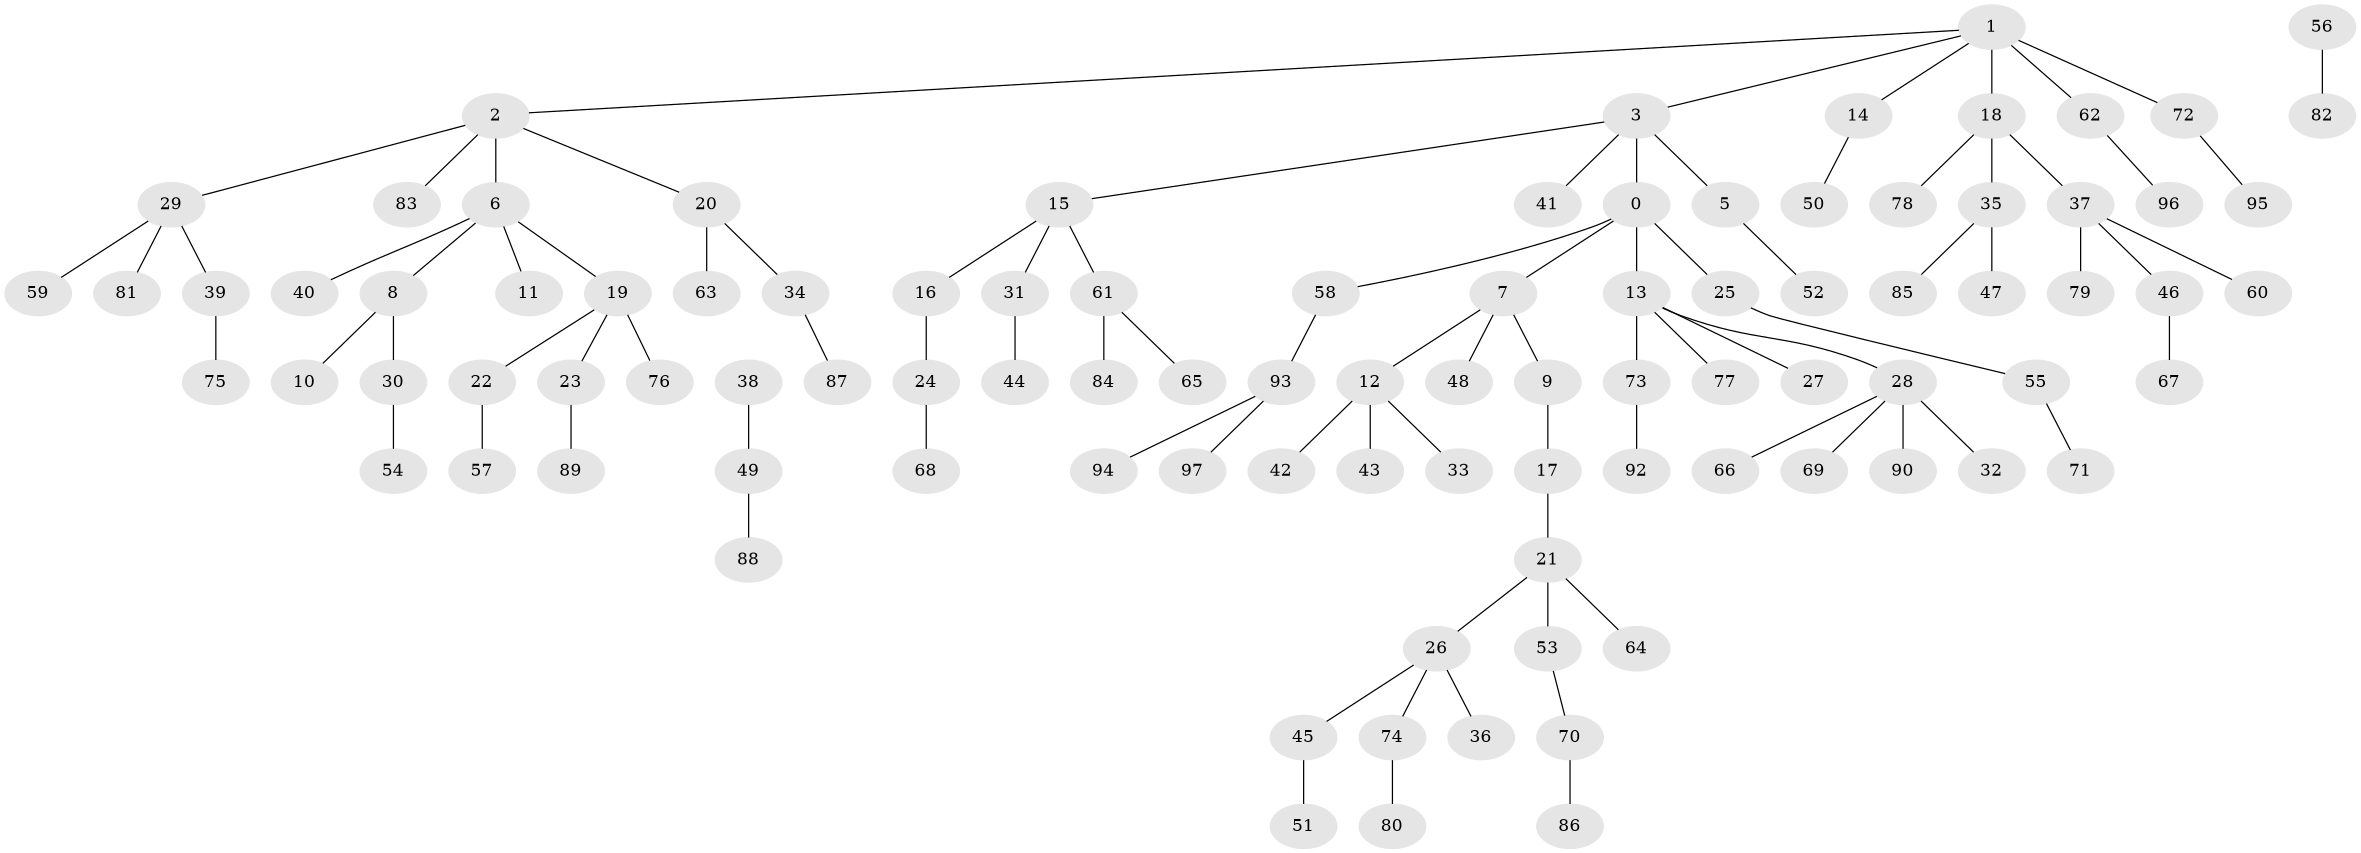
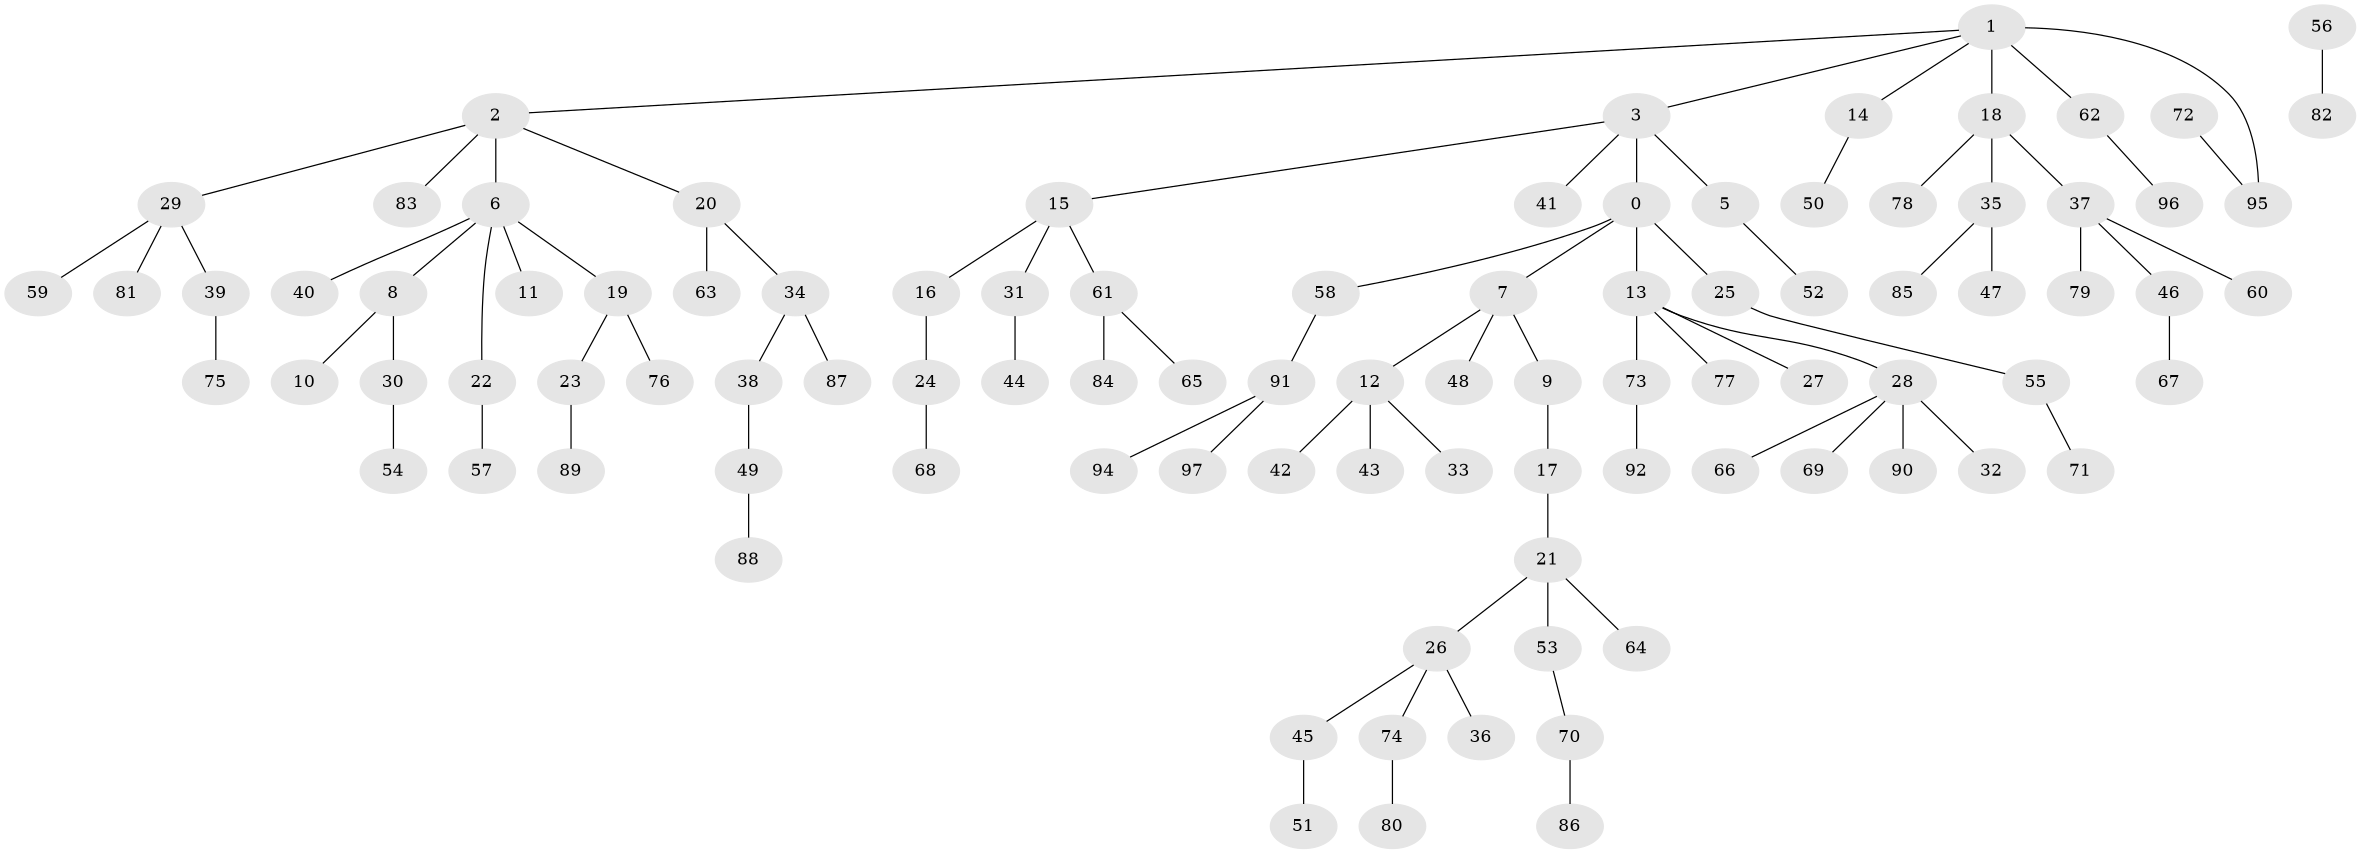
edge "1" -- "72": now "1" -- "95"
edge "19" -- "22": now "6" -- "22"
edge "34" -- "38": added
node "93": label "93" -> "91"
